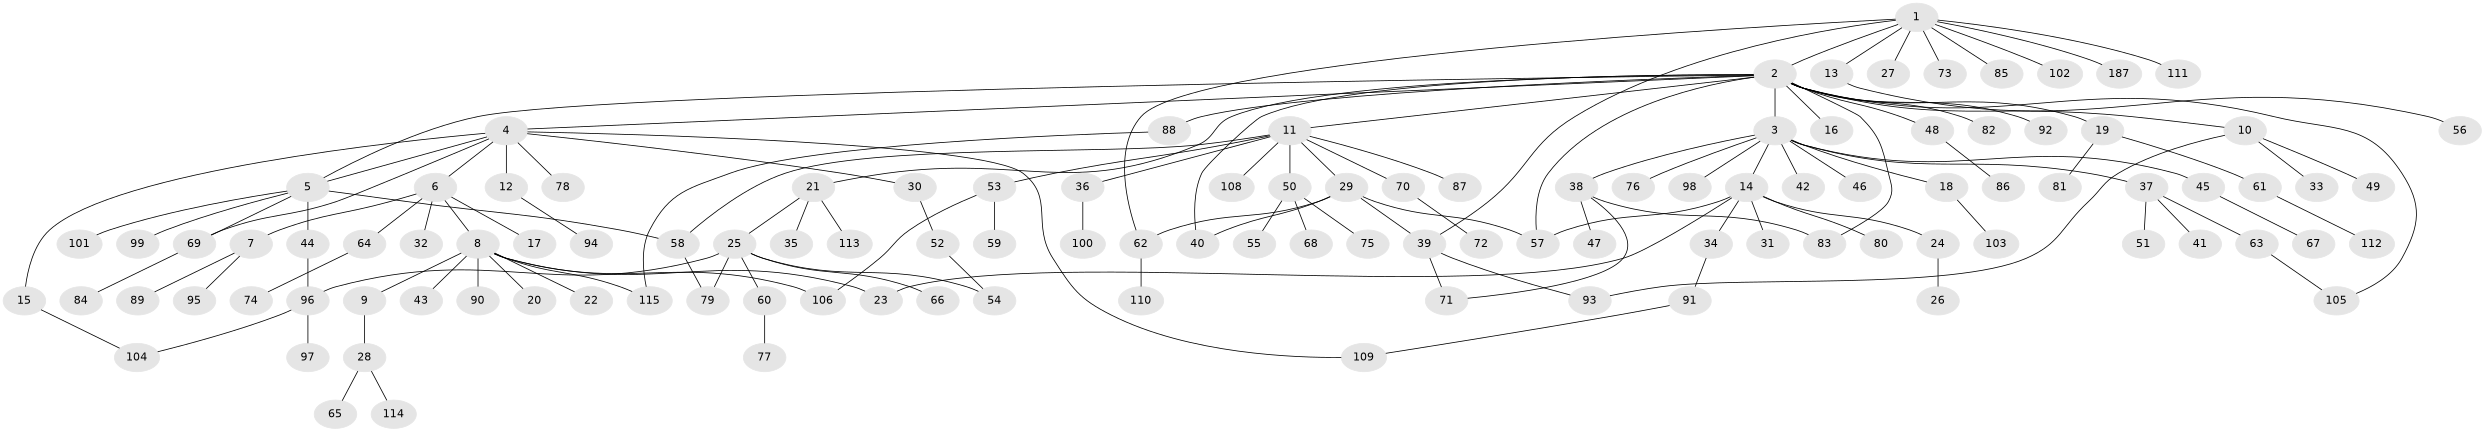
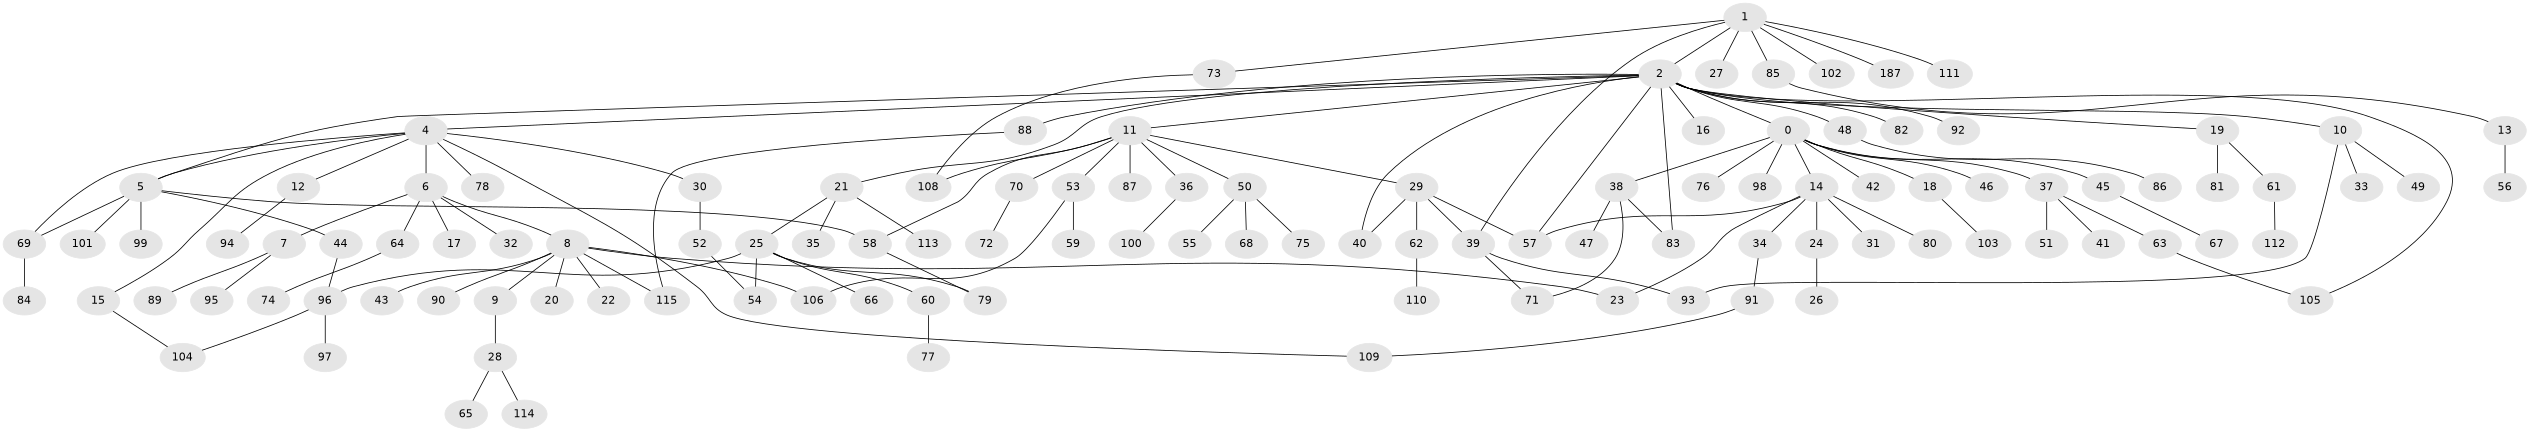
edge "1" -- "13": now "85" -- "13"
edge "1" -- "62": removed
edge "73" -- "108": added
node "3": label "3" -> "0"
